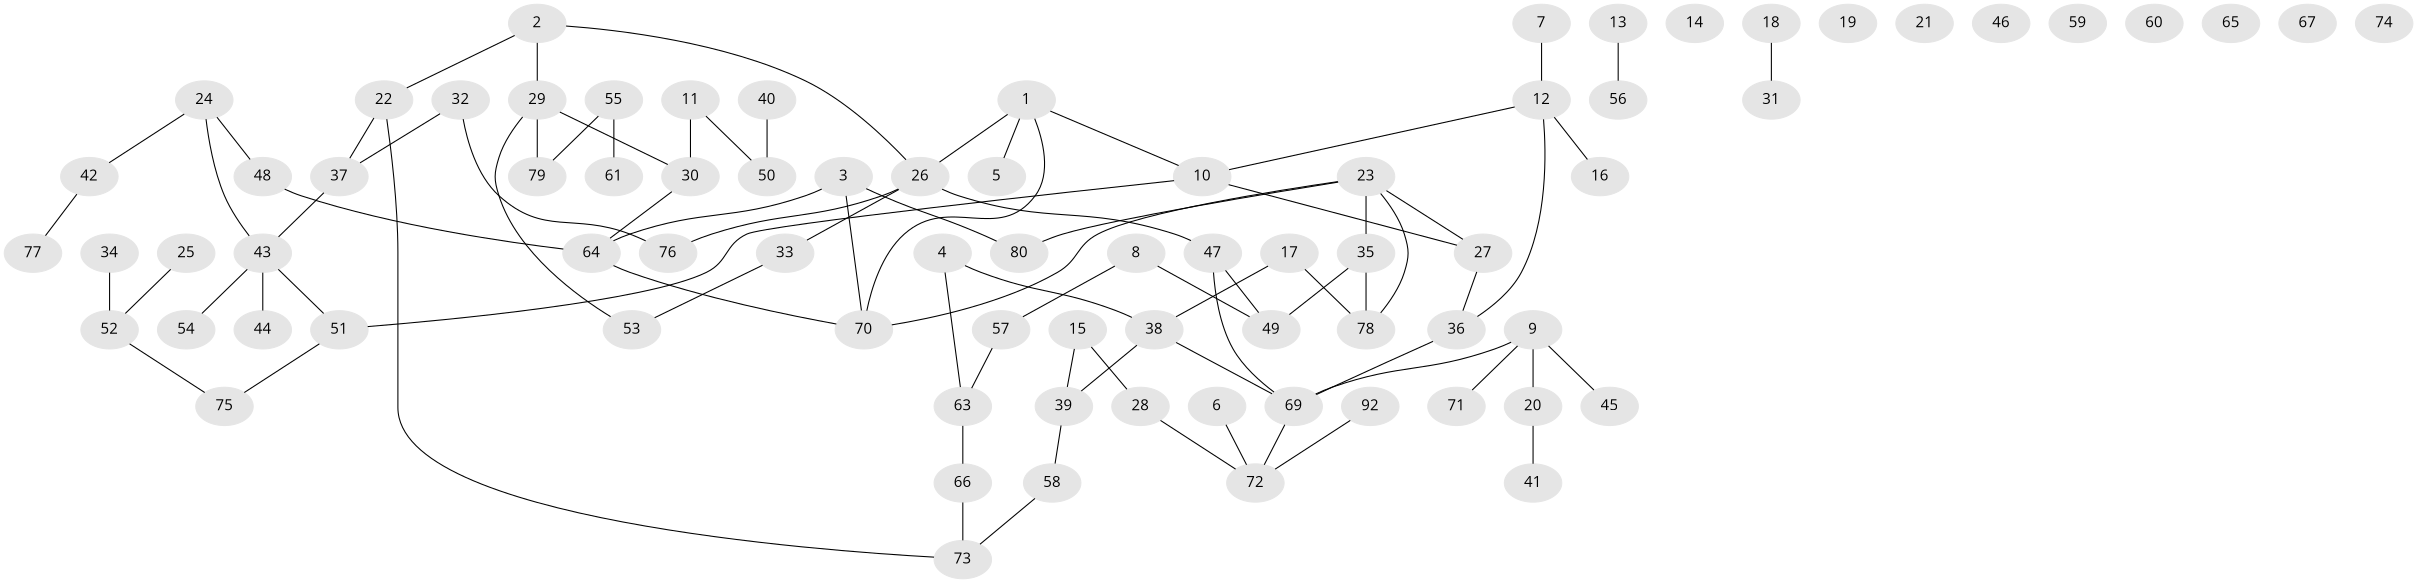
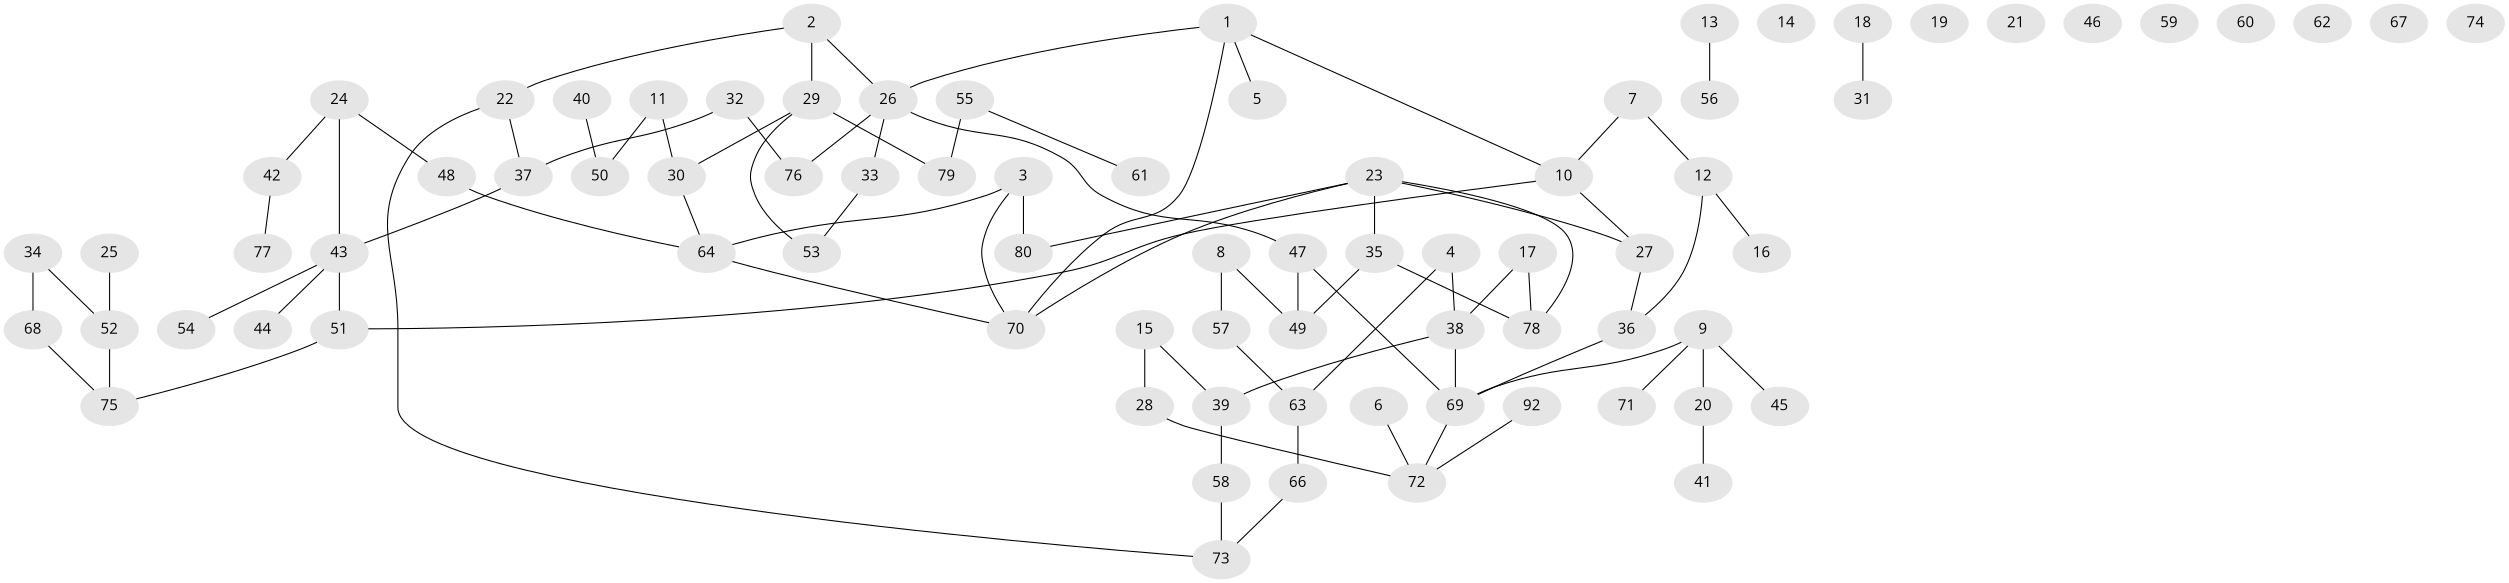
node "65": label "65" -> "62"
edge "12" -- "10": now "7" -- "10"
node "68": added
